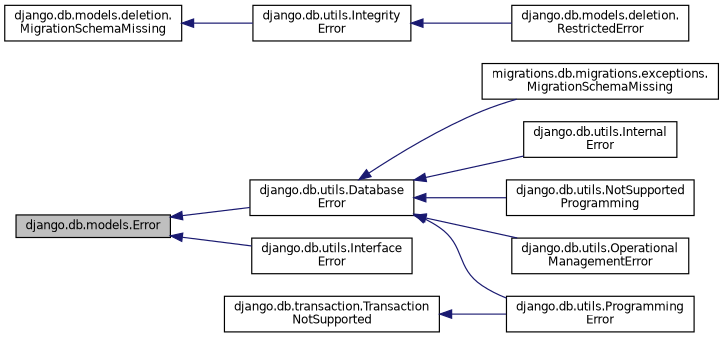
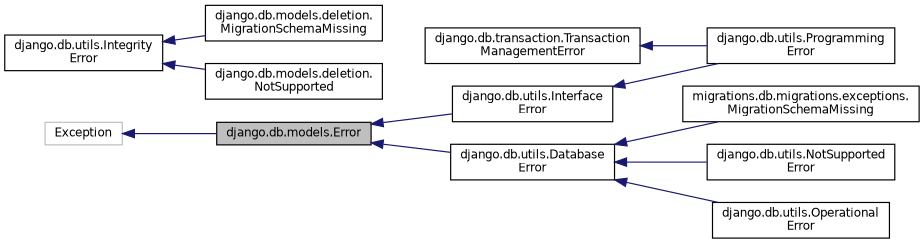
edge "django.db.utils.Integrity Error" -> "django.db.models.deletion. MigrationSchemaMissing": reversed
node "django.db.models.deletion. RestrictedError": label "django.db.models.deletion. RestrictedError" -> "django.db.models.deletion. NotSupported"
node "Exception": added
node "django.db.utils.Internal Error": removed
node "django.db.utils.NotSupported Programming": label "django.db.utils.NotSupported Programming" -> "django.db.utils.NotSupported Error"
node "django.db.utils.Operational ManagementError": label "django.db.utils.Operational ManagementError" -> "django.db.utils.Operational Error"
edge "django.db.utils.Programming Error" -> "django.db.utils.Database Error": now "django.db.utils.Programming Error" -> "django.db.utils.Interface Error"
node "django.db.transaction.Transaction NotSupported": label "django.db.transaction.Transaction NotSupported" -> "django.db.transaction.Transaction ManagementError"
